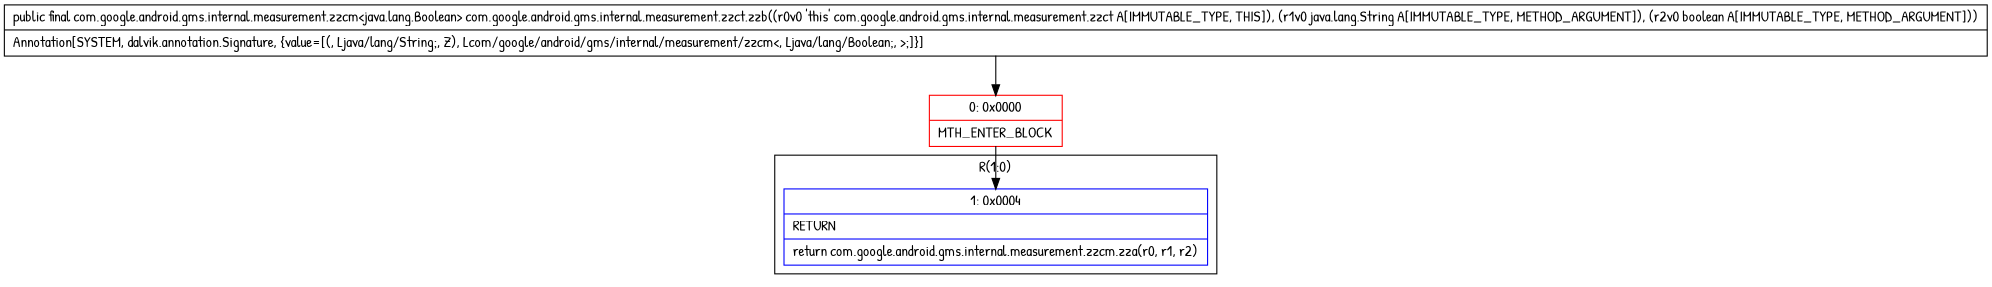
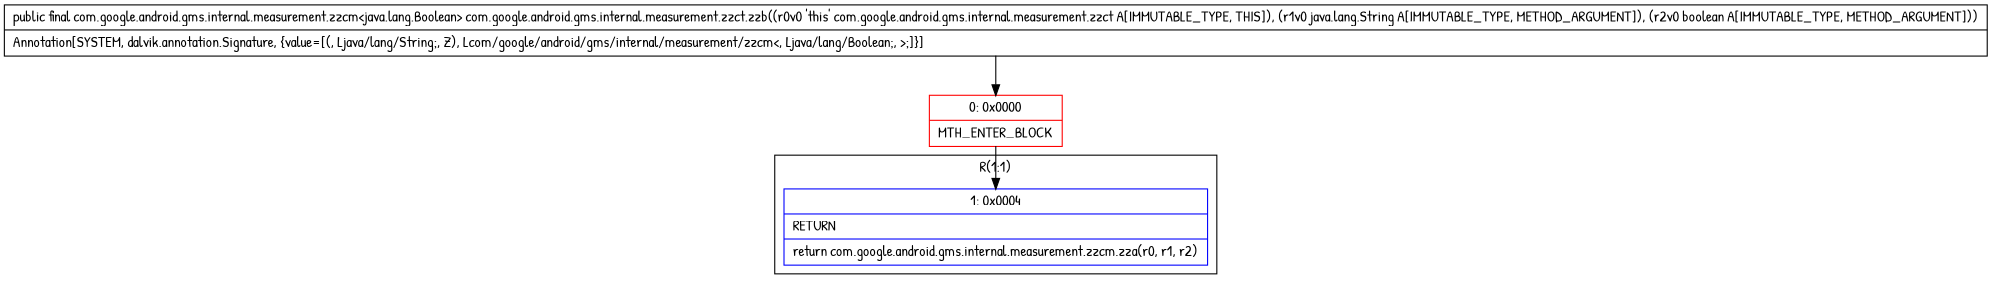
cluster "R(1:0)": label "R(1:0)" -> "R(1:1)"
